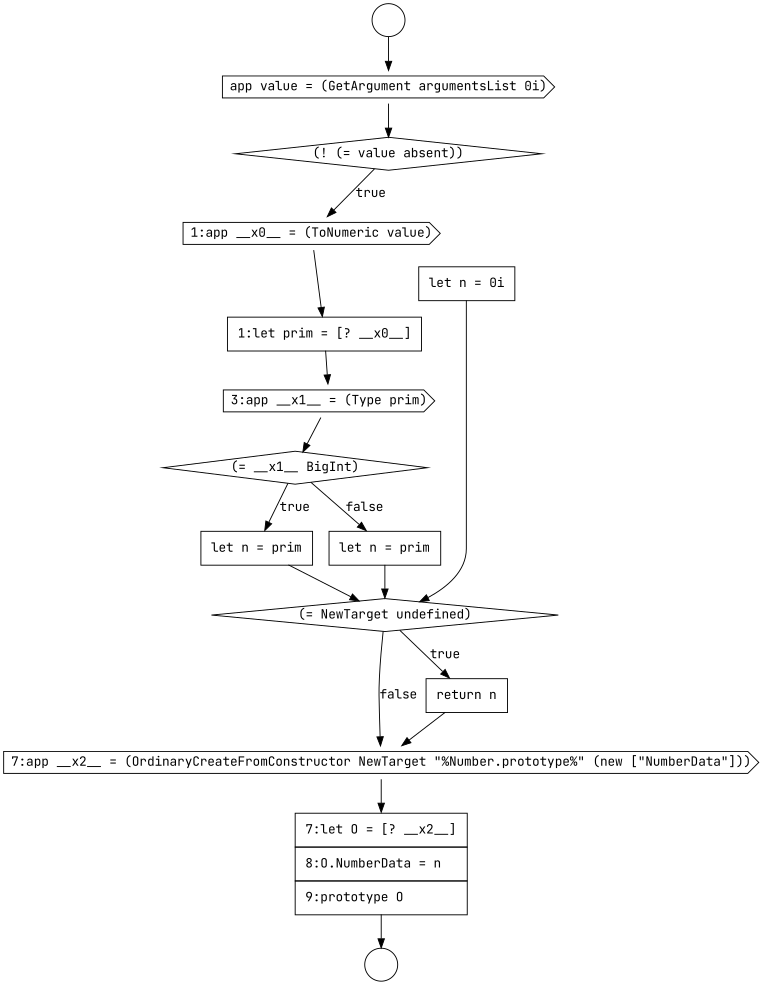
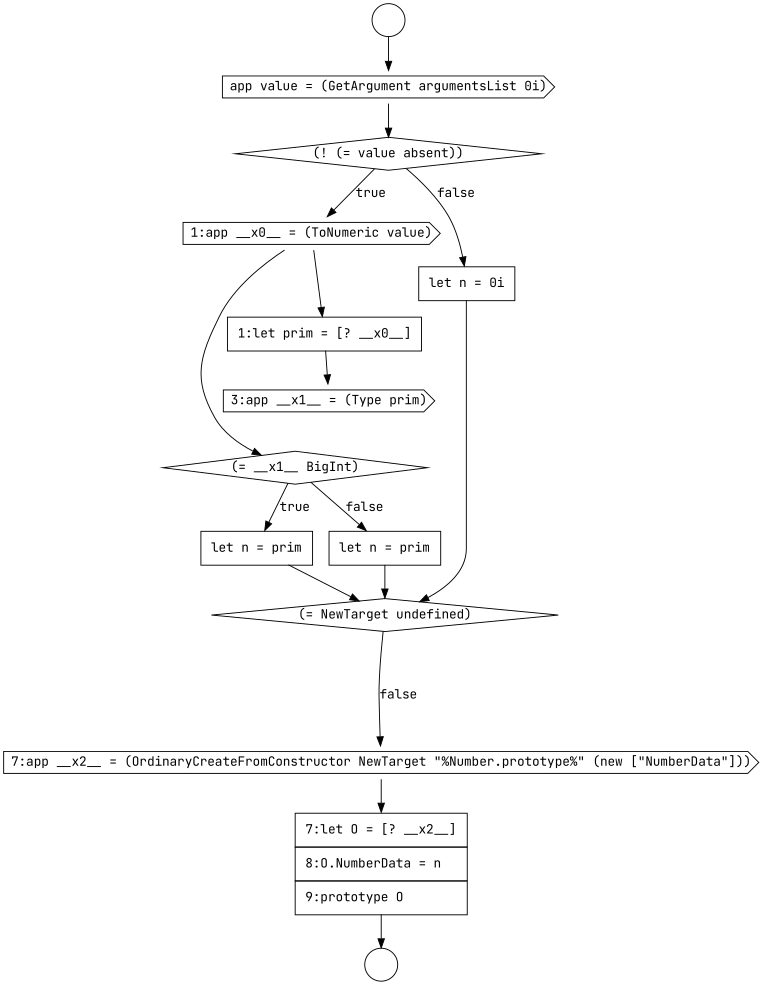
edge "(! (= value absent))" -> "let n = 0i": added, label "false"
edge "3:app __x1__ = (Type prim)" -> "(= __x1__ BigInt)": now "1:app __x0__ = (ToNumeric value)" -> "(= __x1__ BigInt)"
node "return n": removed
